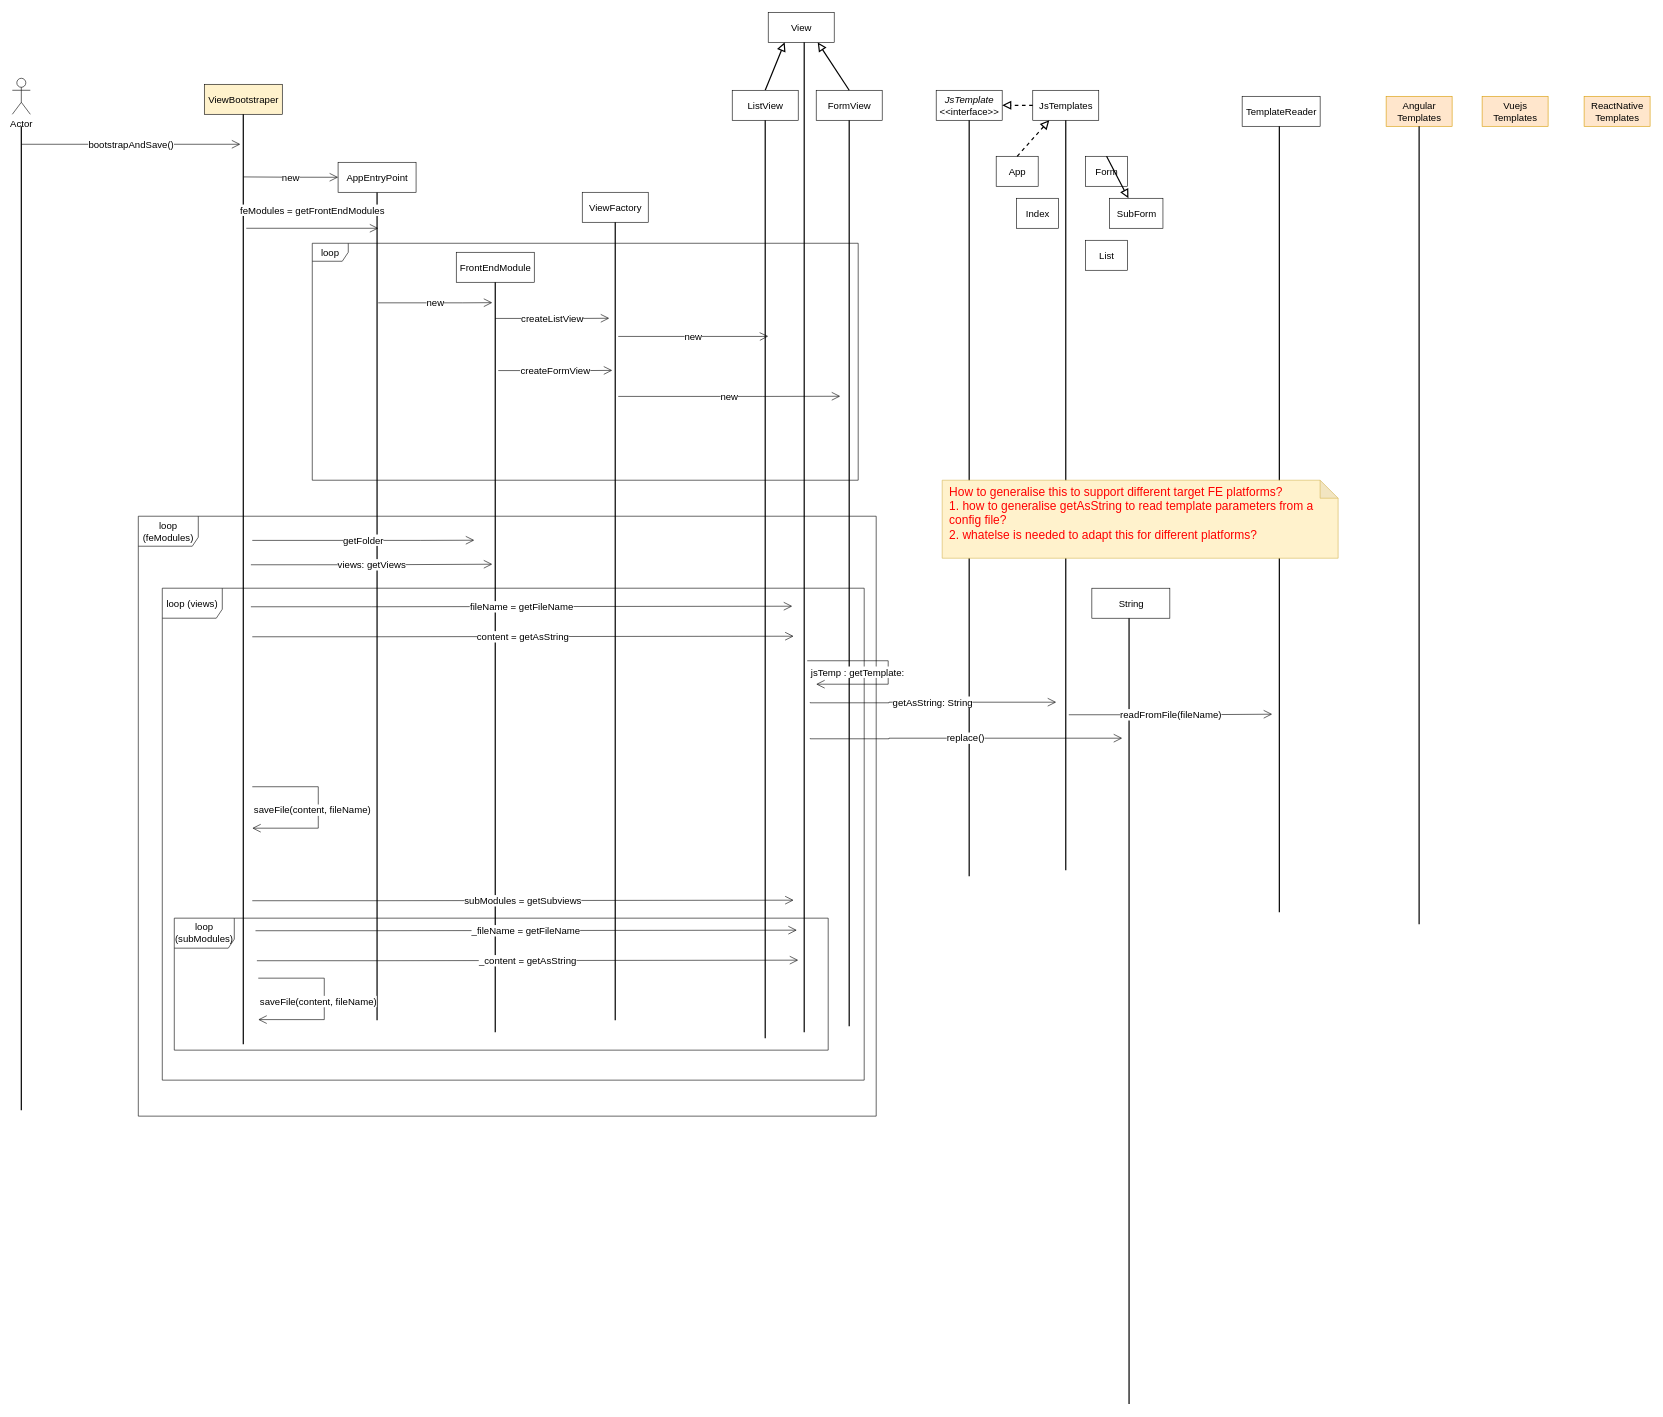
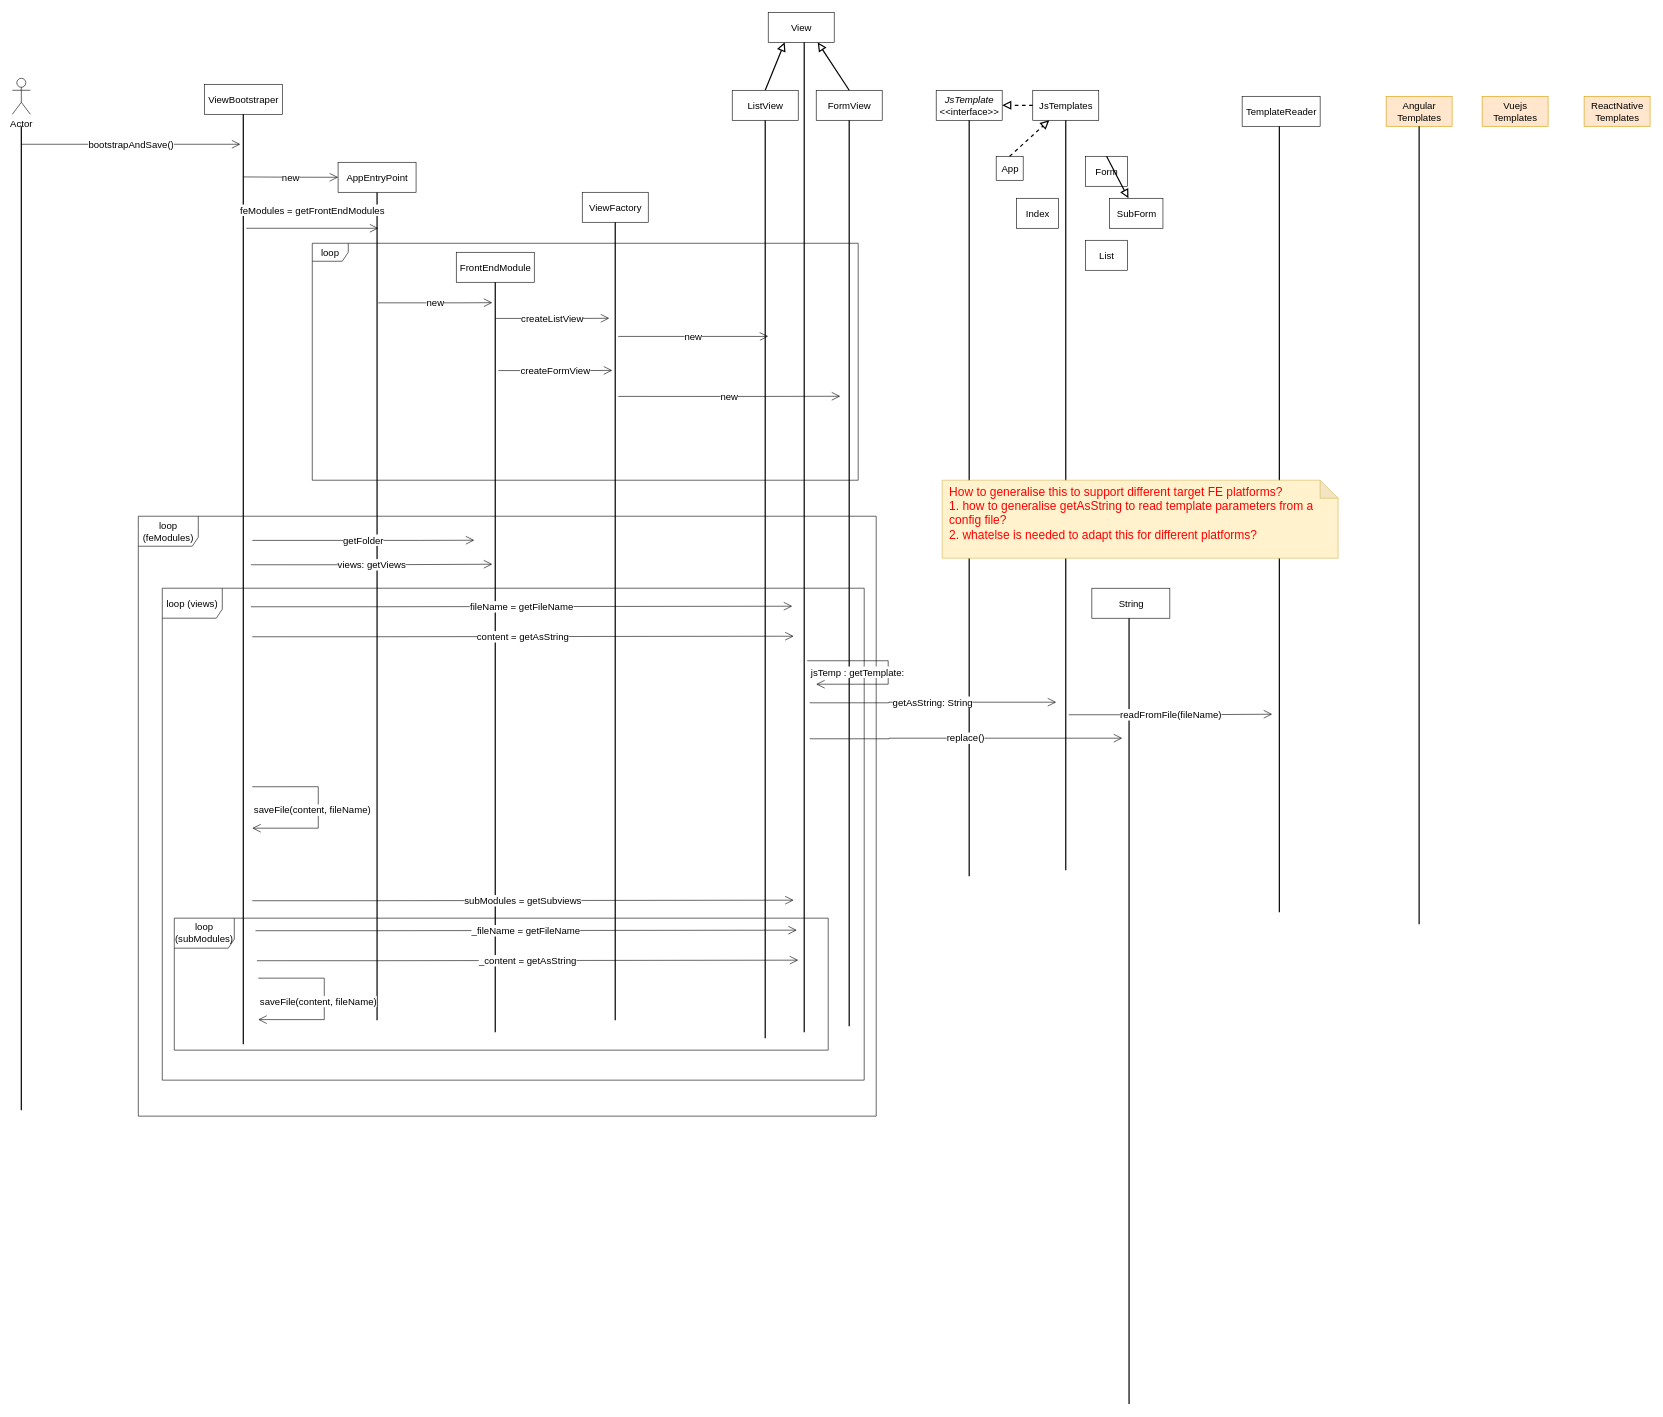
node "ViewBootstraper": fillcolor #fff2cc -> #ffffff
node "App": size 42x30 -> 27x24
